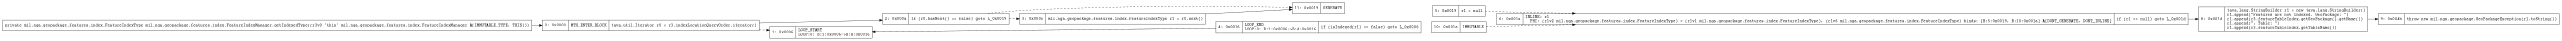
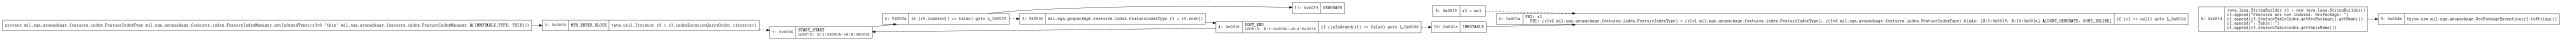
edge "2: 0x000a" -> "11: 0x0019": style dashed -> solid
node "5: 0x0019": text "r1 = null" -> "r1 = mil"
edge "3: 0x000c" -> "11: 0x0019": now "3: 0x000c" -> "4: 0x0016"
node "6: 0x001a": text "INLINE: r1" -> "PHI: r1"
node "2: 0x000a": text "if (r0.hasNext() == false) goto L_0x0019" -> "if (r0.indexed() == false) goto L_0x0019"
edge "6: 0x001a" -> "8: 0x001d": removed
edge "0: 0x0000" -> "2: 0x000a": now "1: 0x0006" -> "2: 0x000a"
node "4: 0x0016": text "LOOP_END" -> "DONT_END"
edge "10: 0x001a" -> "6: 0x001a": style dashed -> solid
edge "4: 0x0016" -> "10: 0x001a": added
node "1: 0x0006": text "LOOP_START" -> "START_START"
